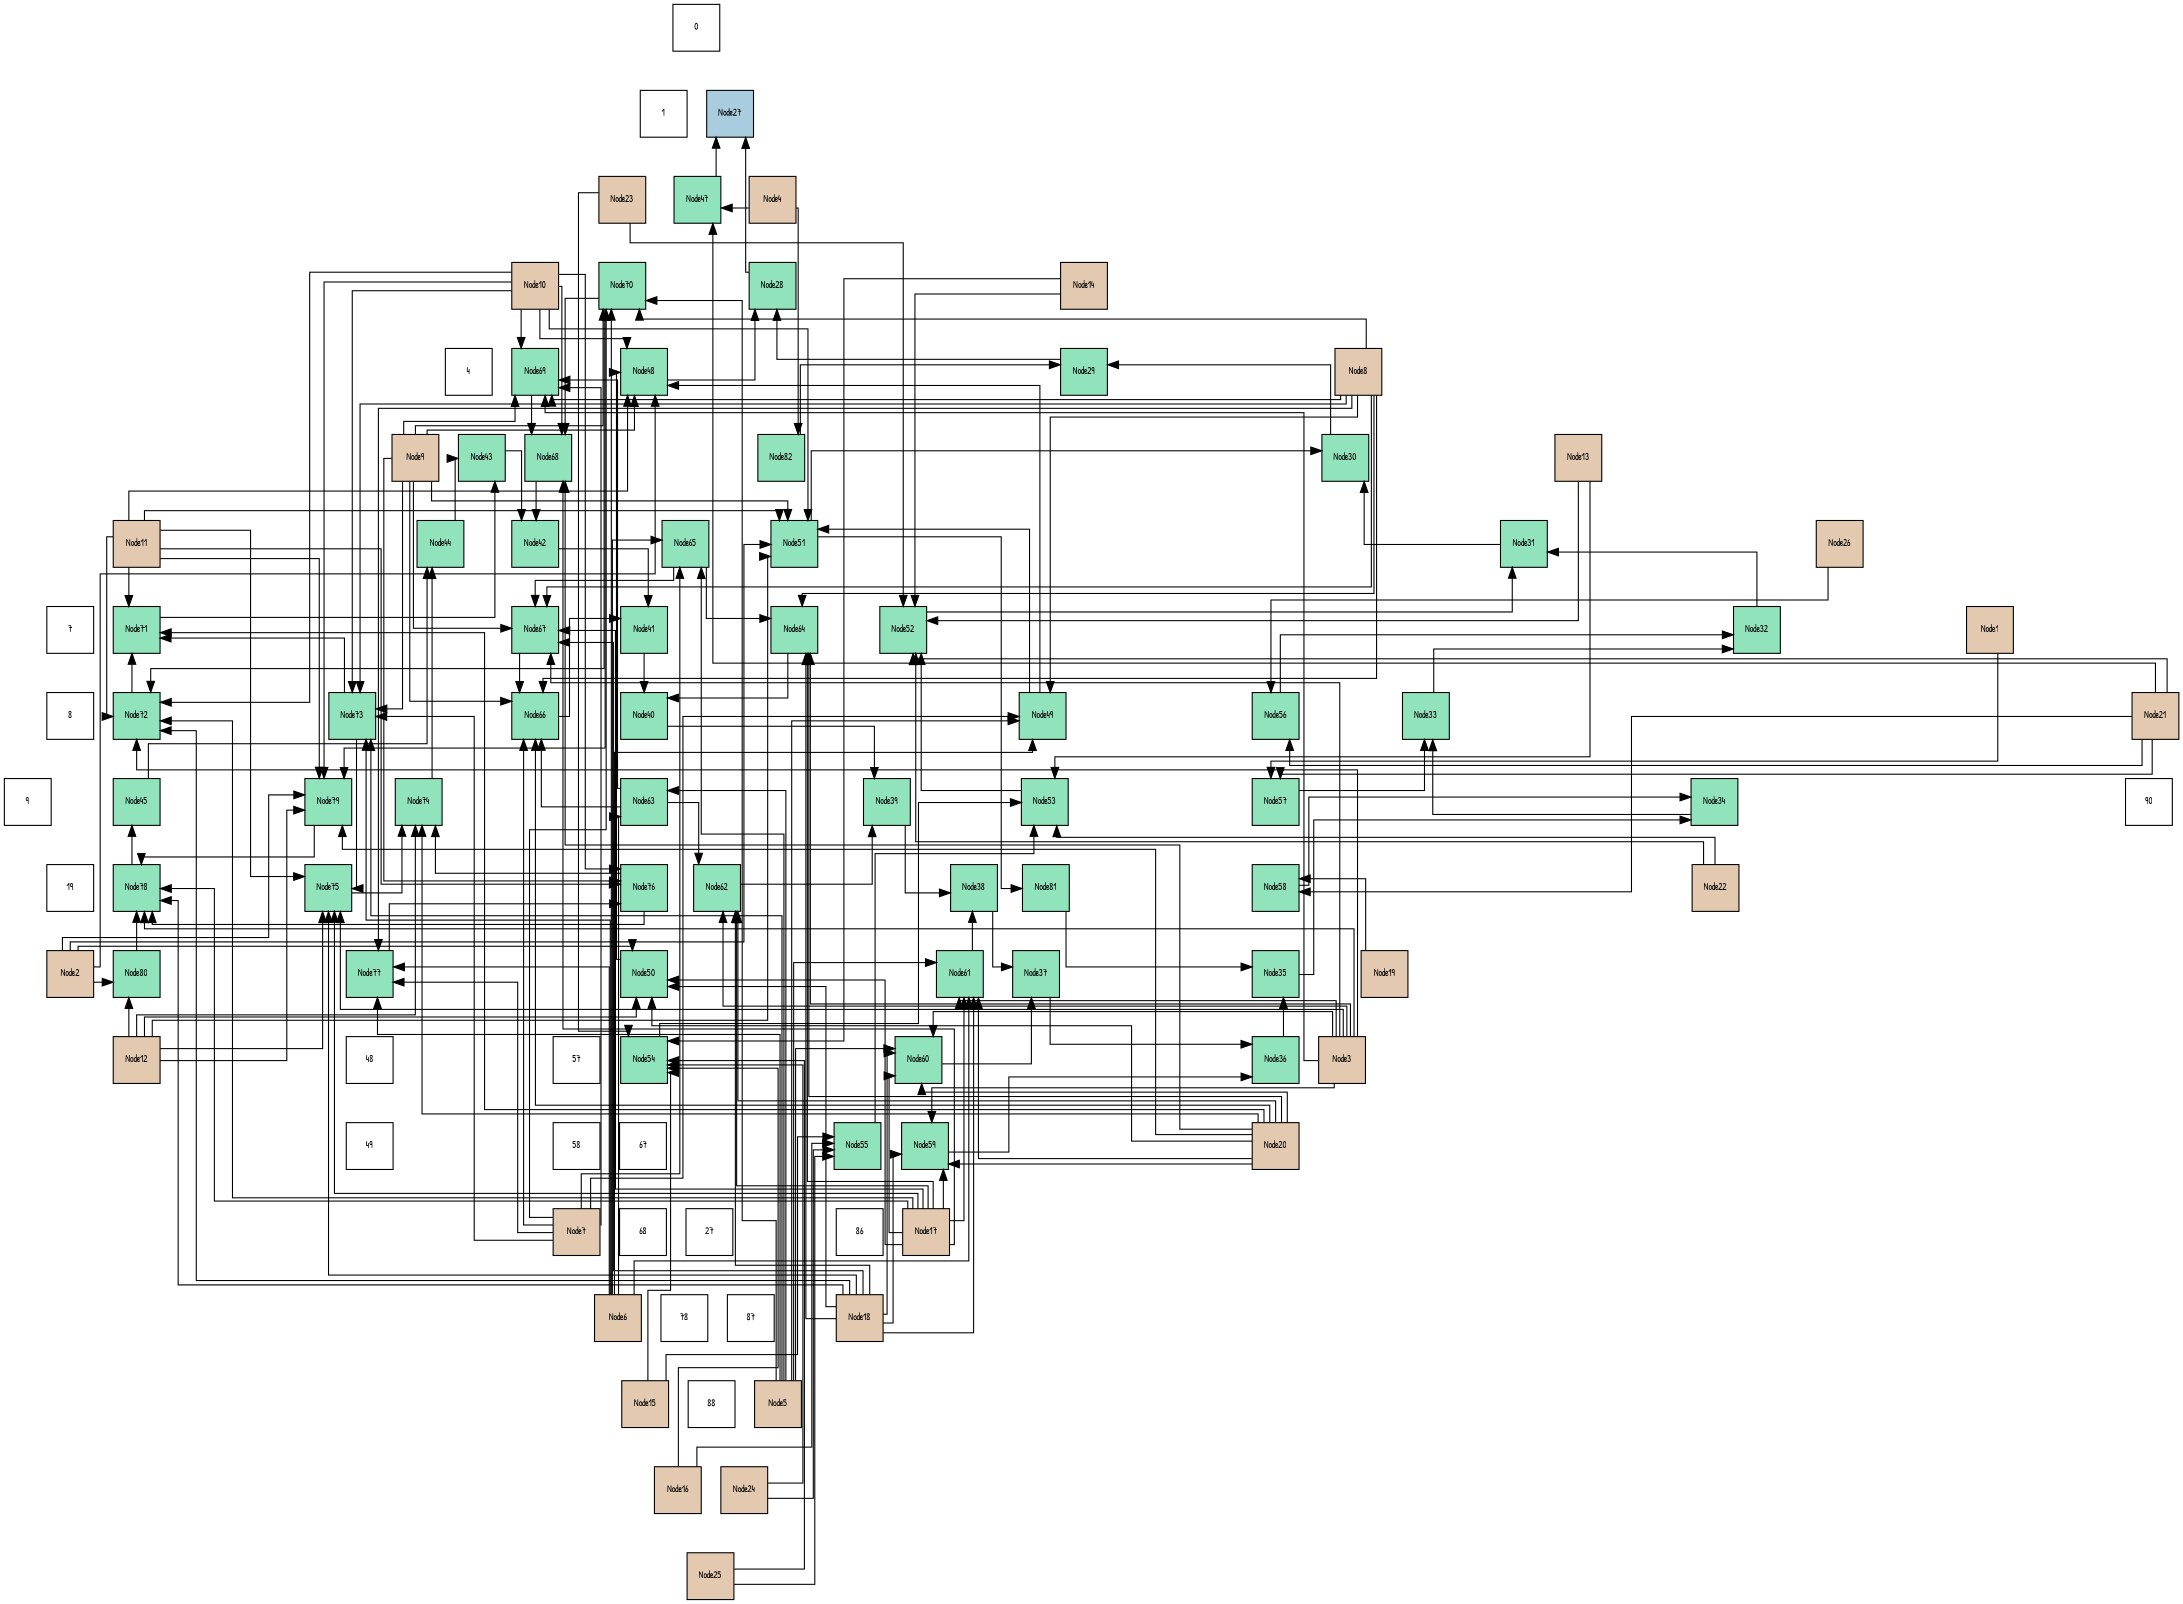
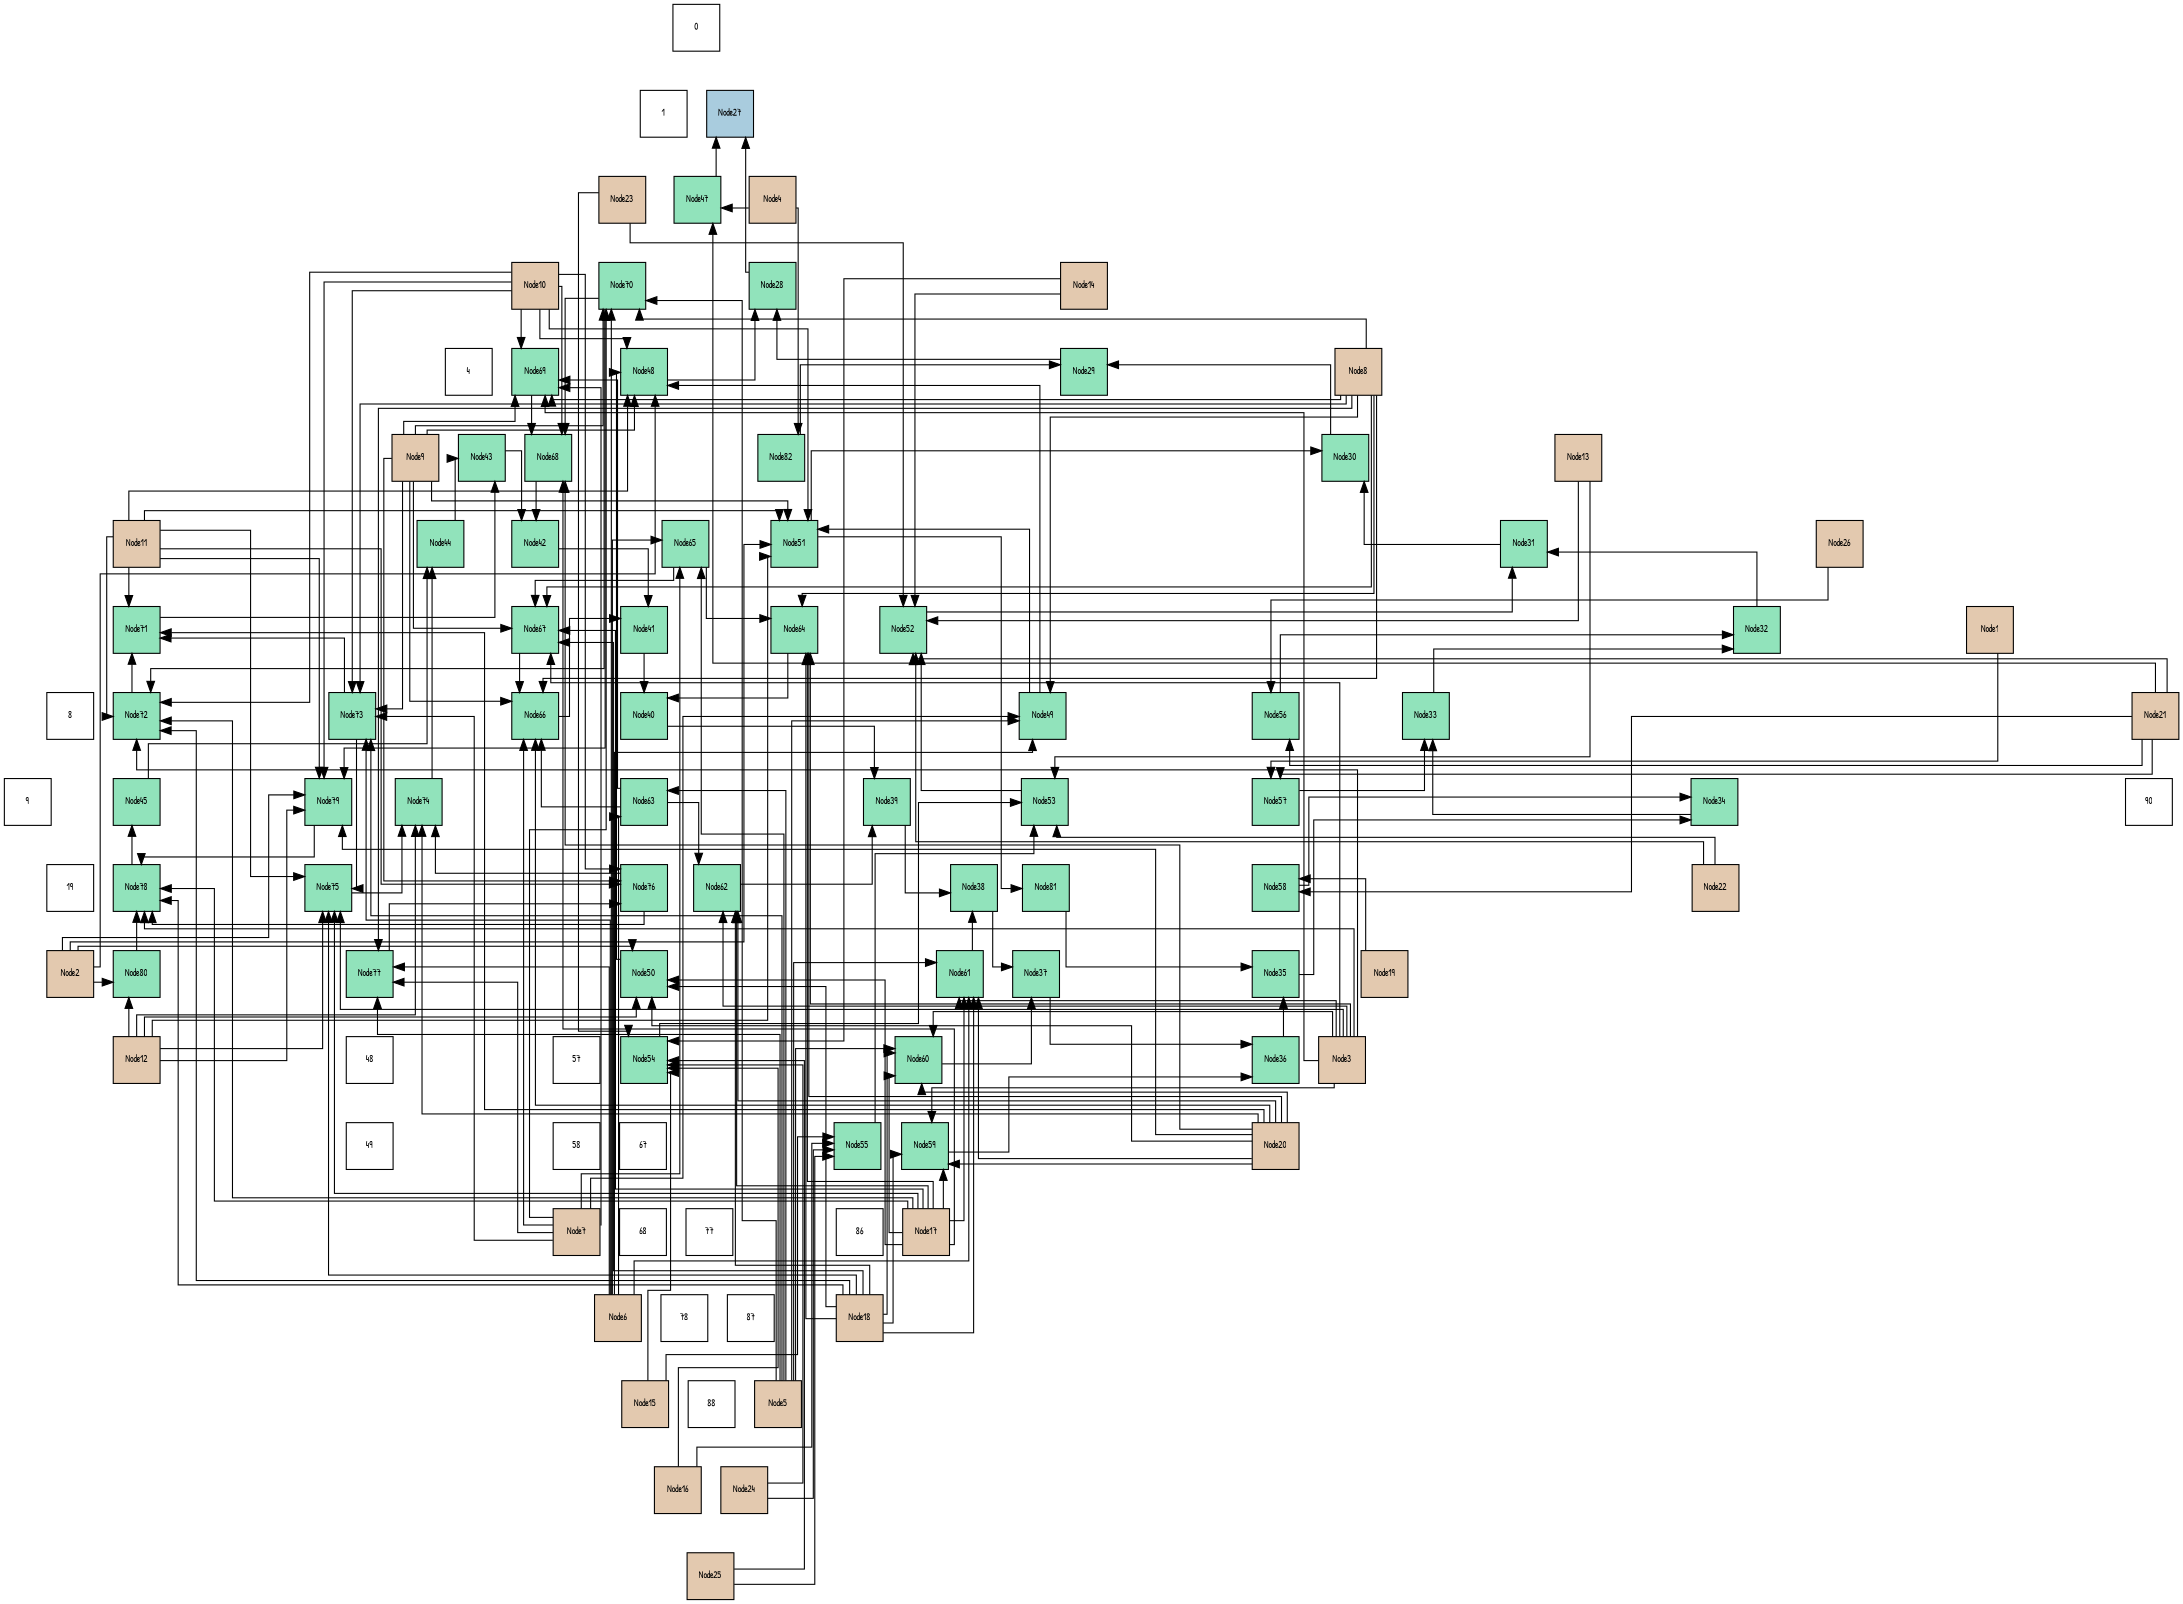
node "7": removed
node "27": label "27" -> "77"
